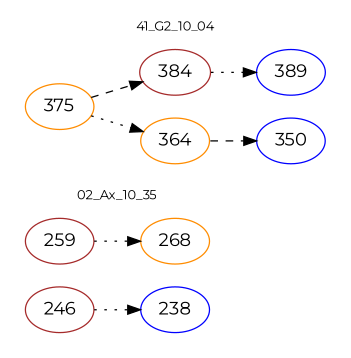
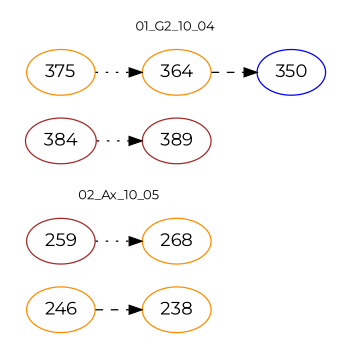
cluster "41_G2_10_04": label "41_G2_10_04" -> "01_G2_10_04"
node "389": color blue -> brown
edge "375" -> "384": removed
cluster "02_Ax_10_35": label "02_Ax_10_35" -> "02_Ax_10_05"
node "246": color brown -> darkorange
edge "246" -> "238": style dotted -> dashed
node "238": color blue -> darkorange
